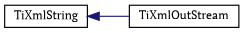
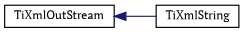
edge "TiXmlOutStream" -> "TiXmlString": reversed
